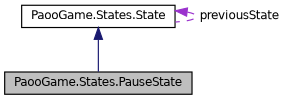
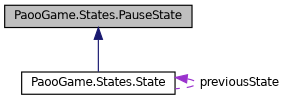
edge "PaooGame.States.PauseState" -> "PaooGame.States.State": reversed
